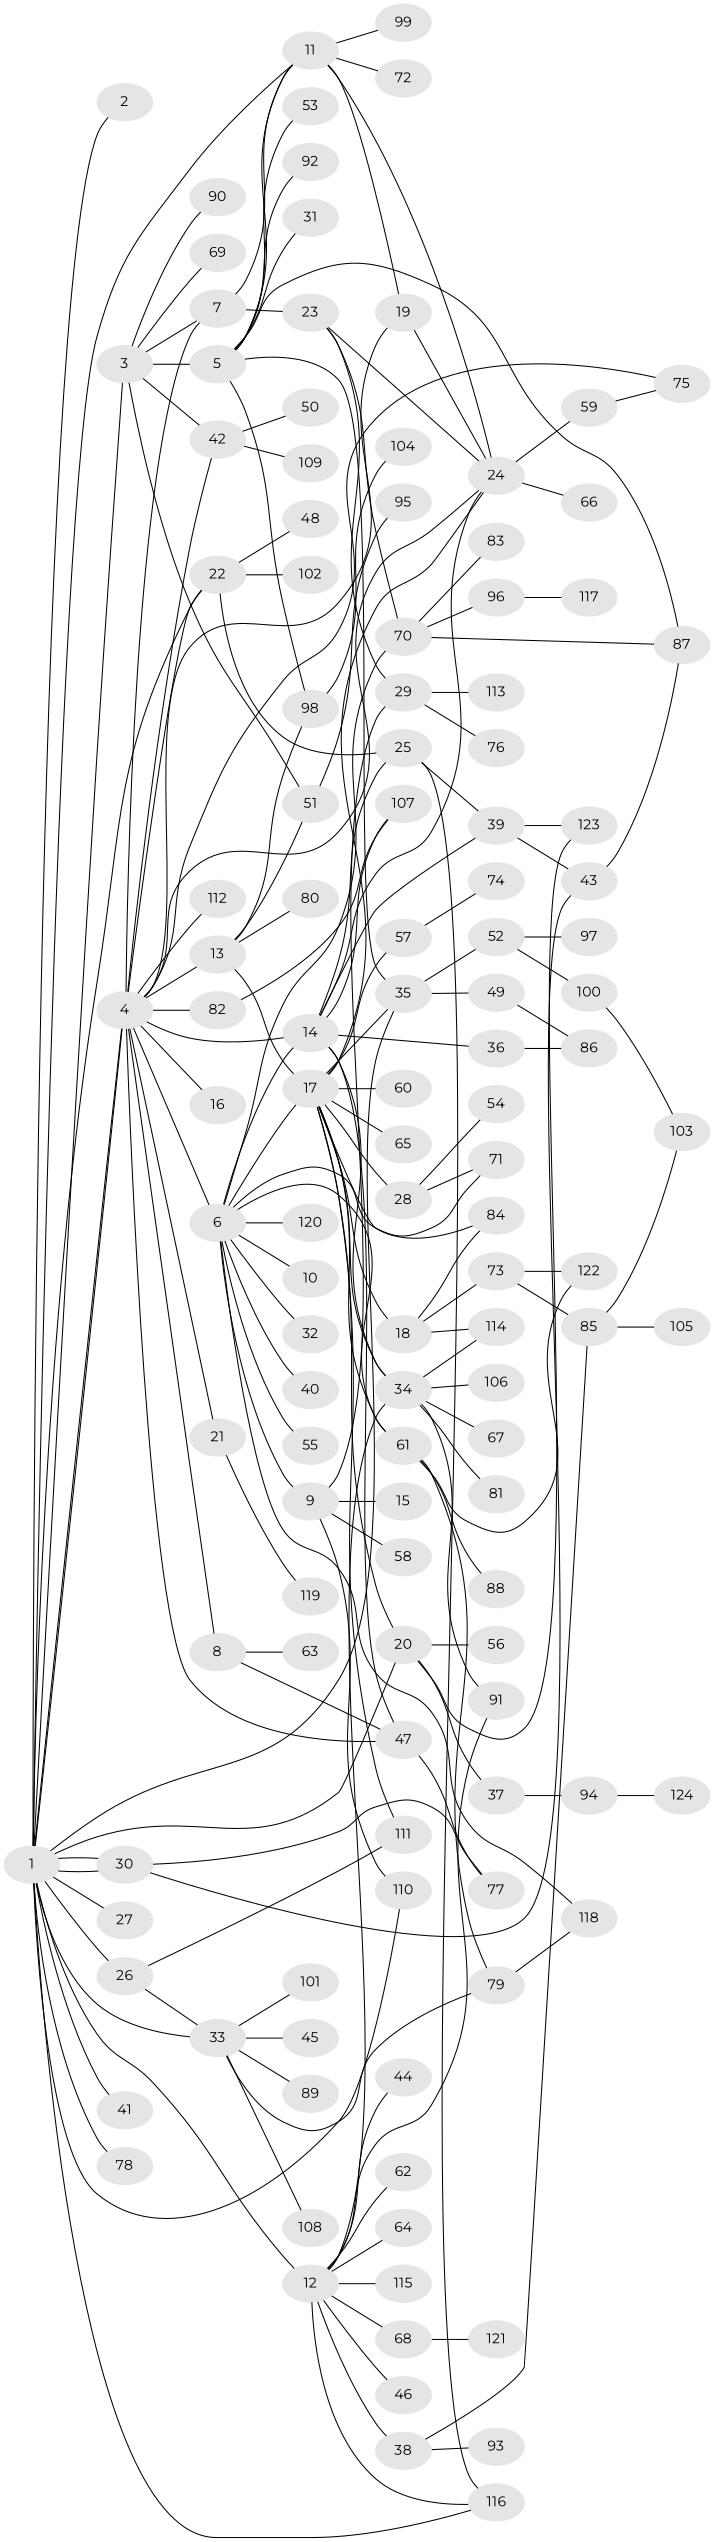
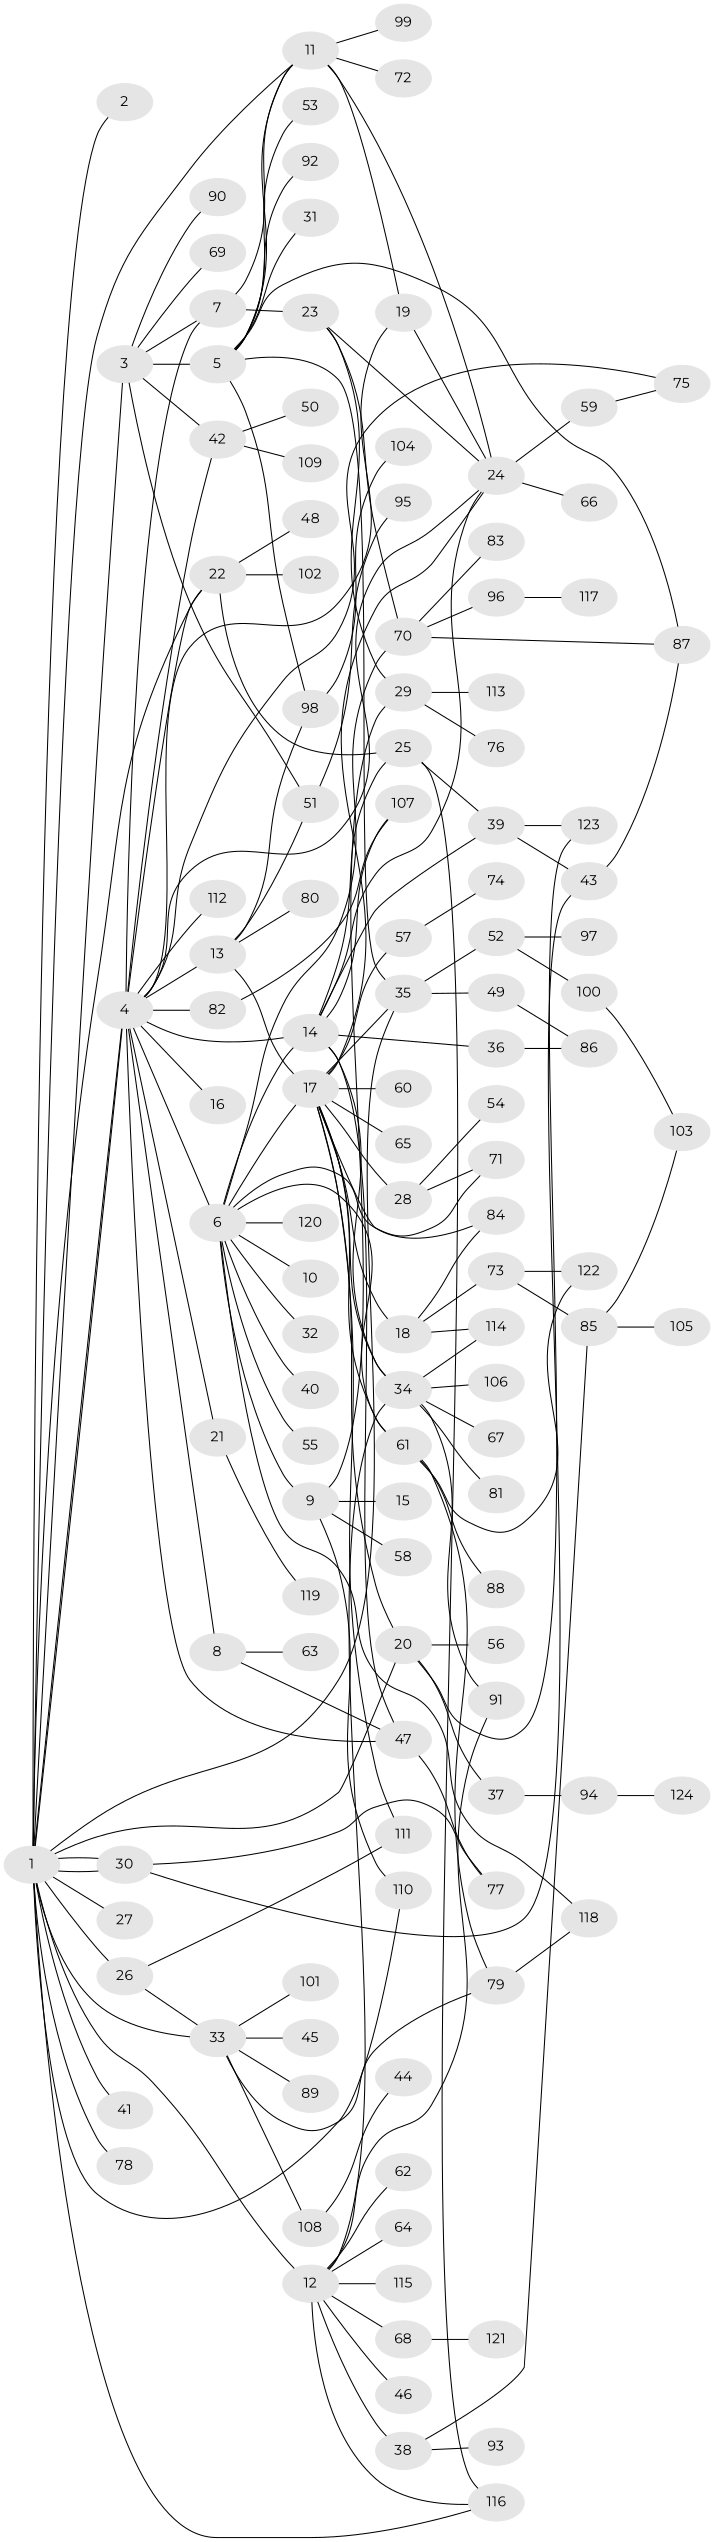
edge "44" -- "12": now "44" -- "108"
